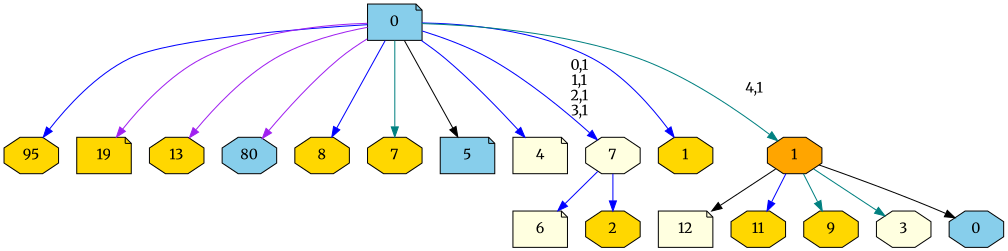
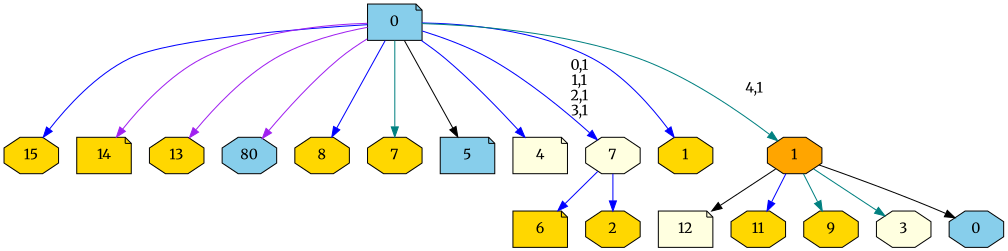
node "95": label "95" -> "15"
node "19": label "19" -> "14"
node "6": fillcolor lightyellow -> gold
